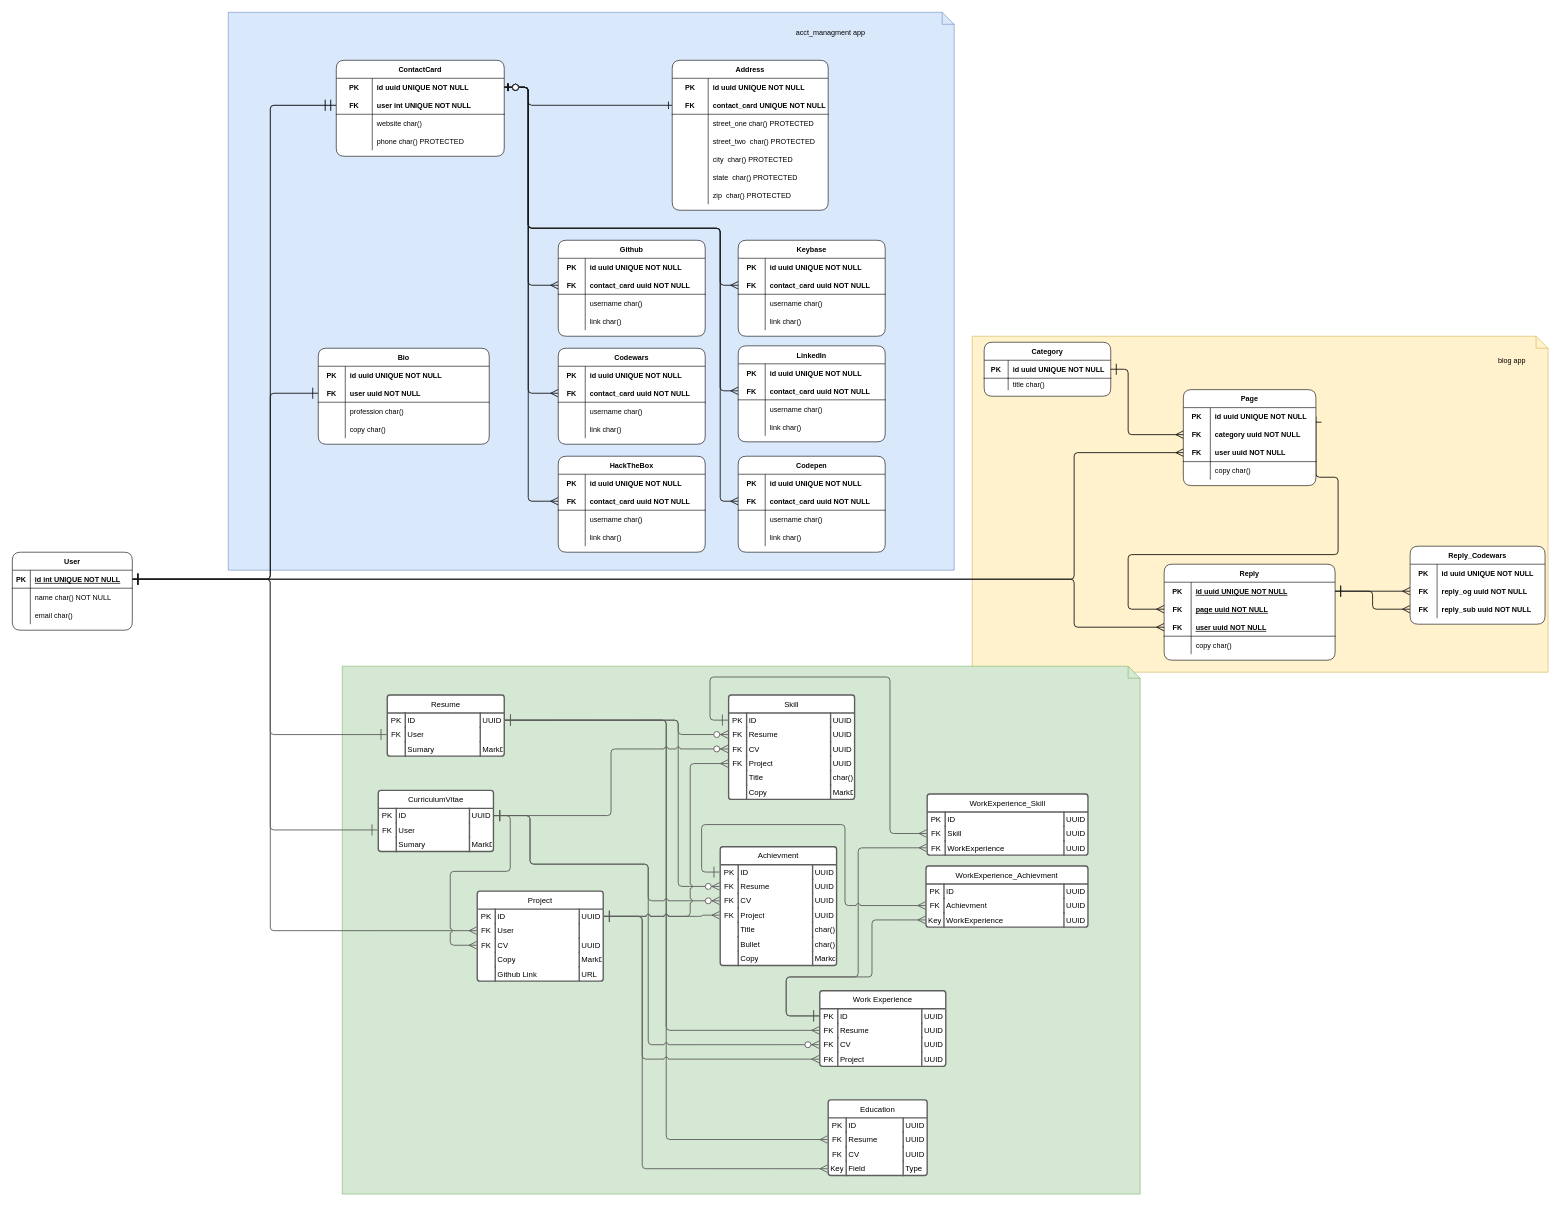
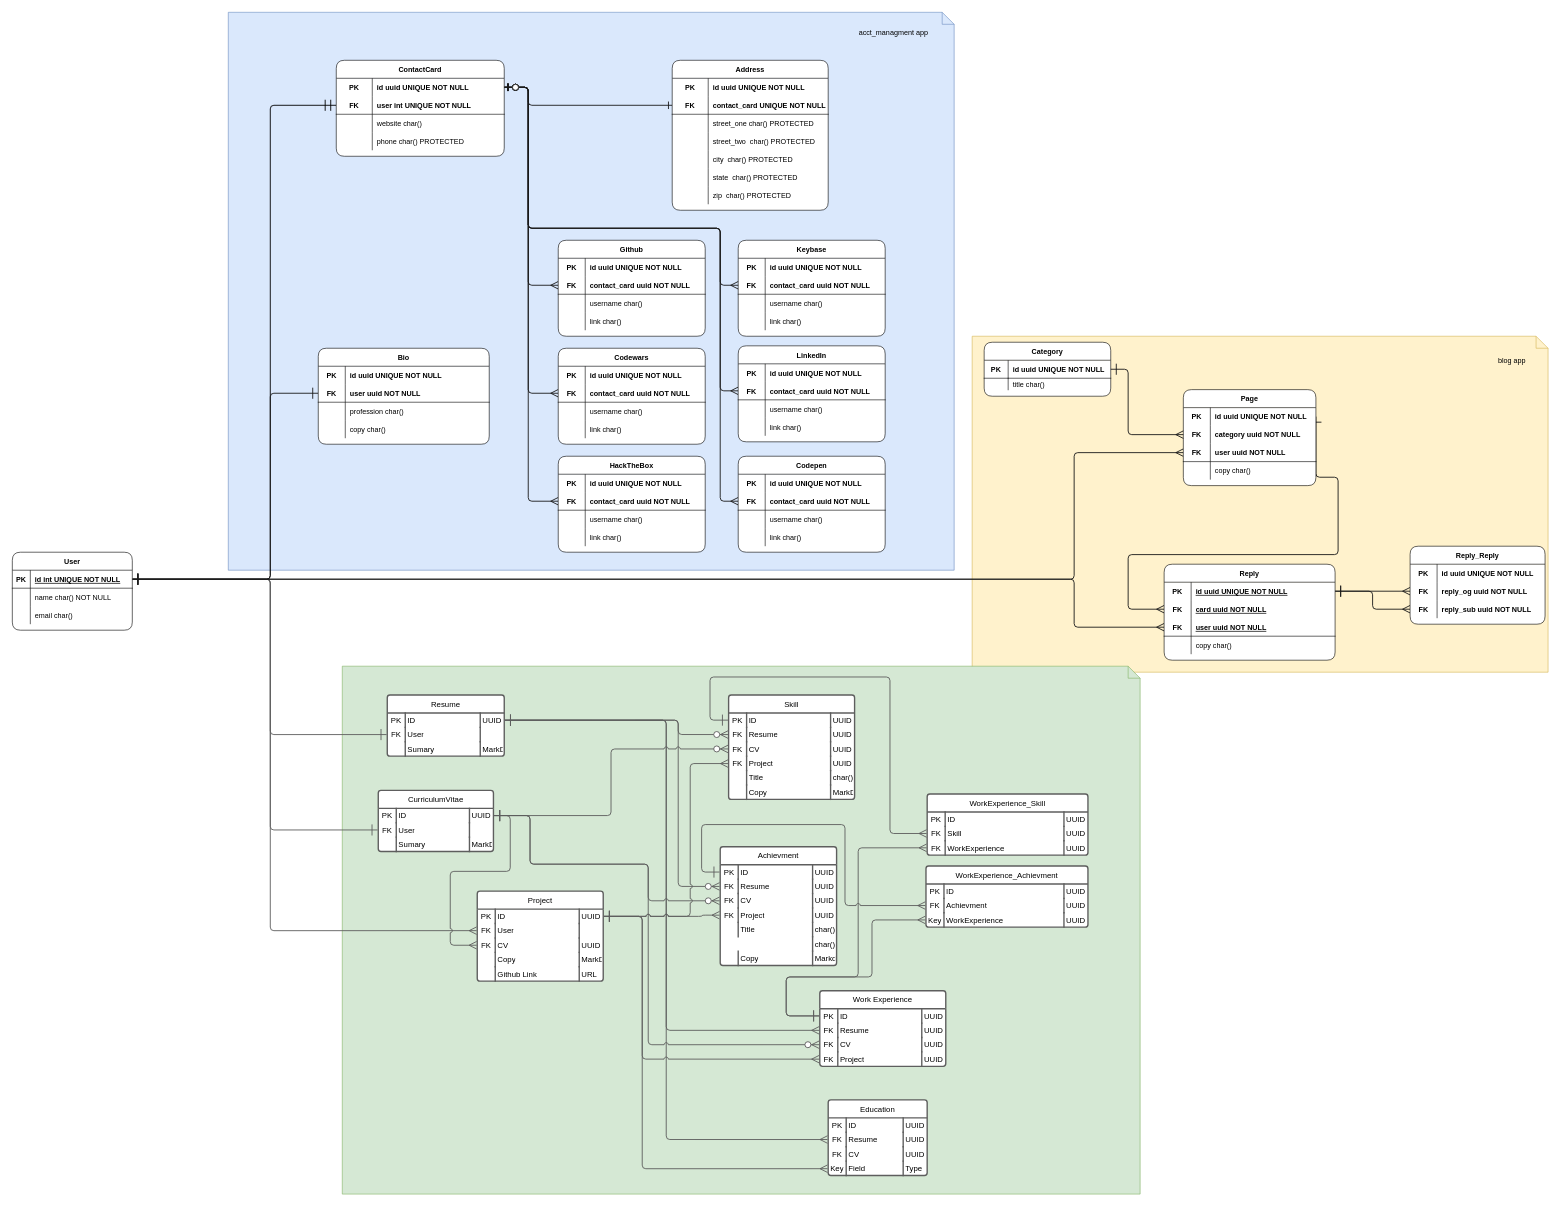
node "acct_managment app": moved (831, 33) -> (894, 33)
node "Reply_Codewars": label "Reply_Codewars" -> "Reply_Reply"
node "page uuid NOT NULL": label "page uuid NOT NULL" -> "card uuid NOT NULL"
node "Bullet": removed
